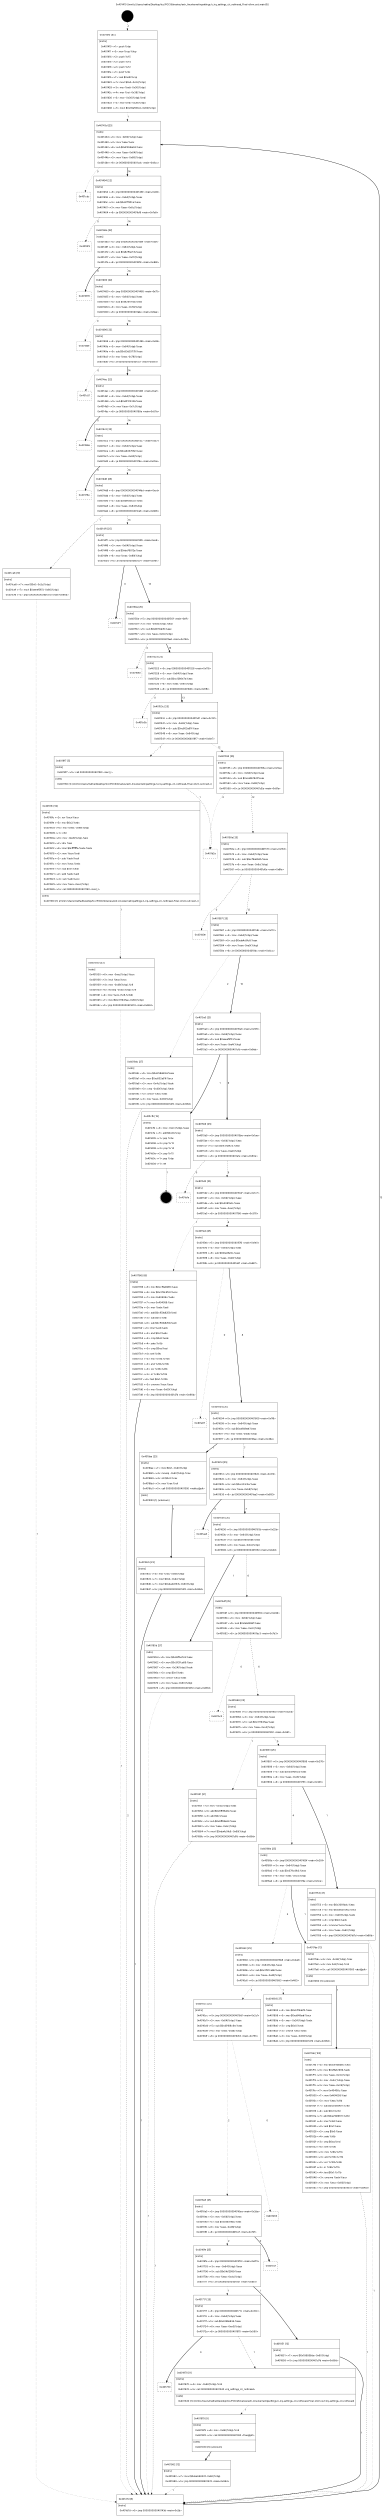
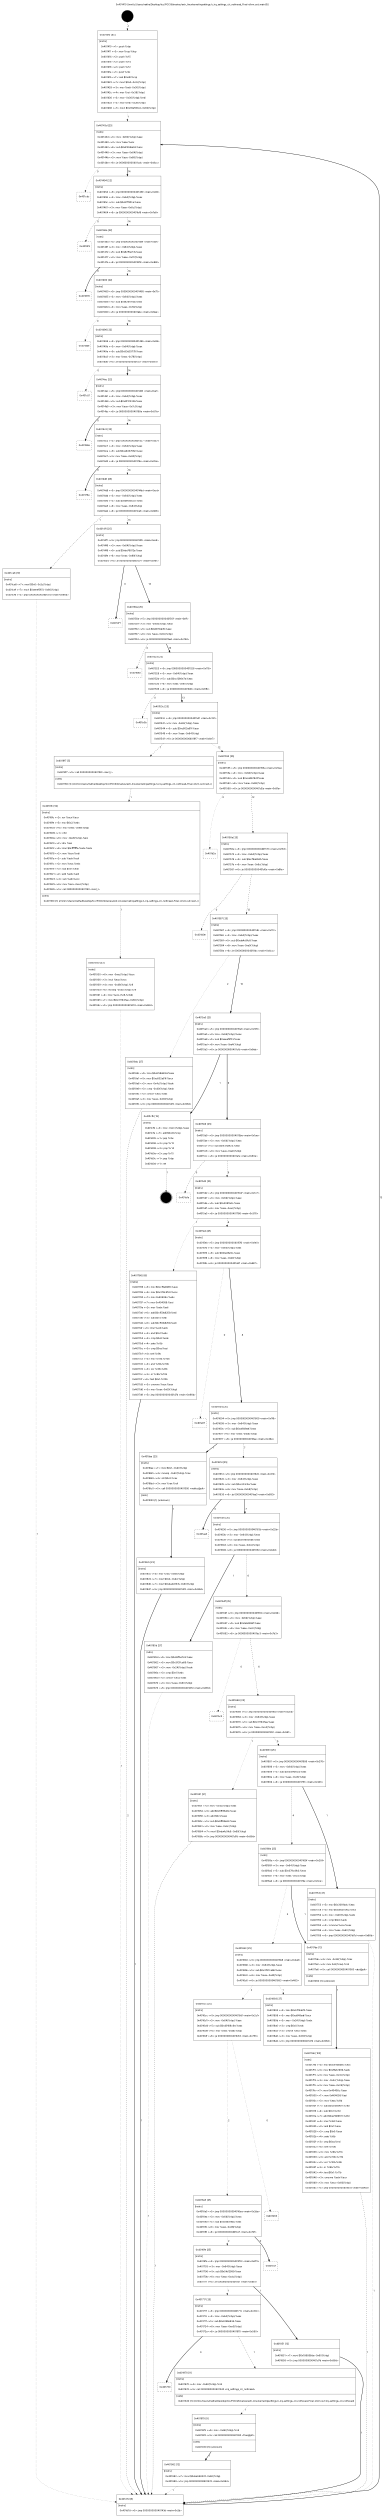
edge "0x4018f7 [5]" -> "0x401d2a": now "0x4018f7 [5]" -> "0x4018fc [52]"
